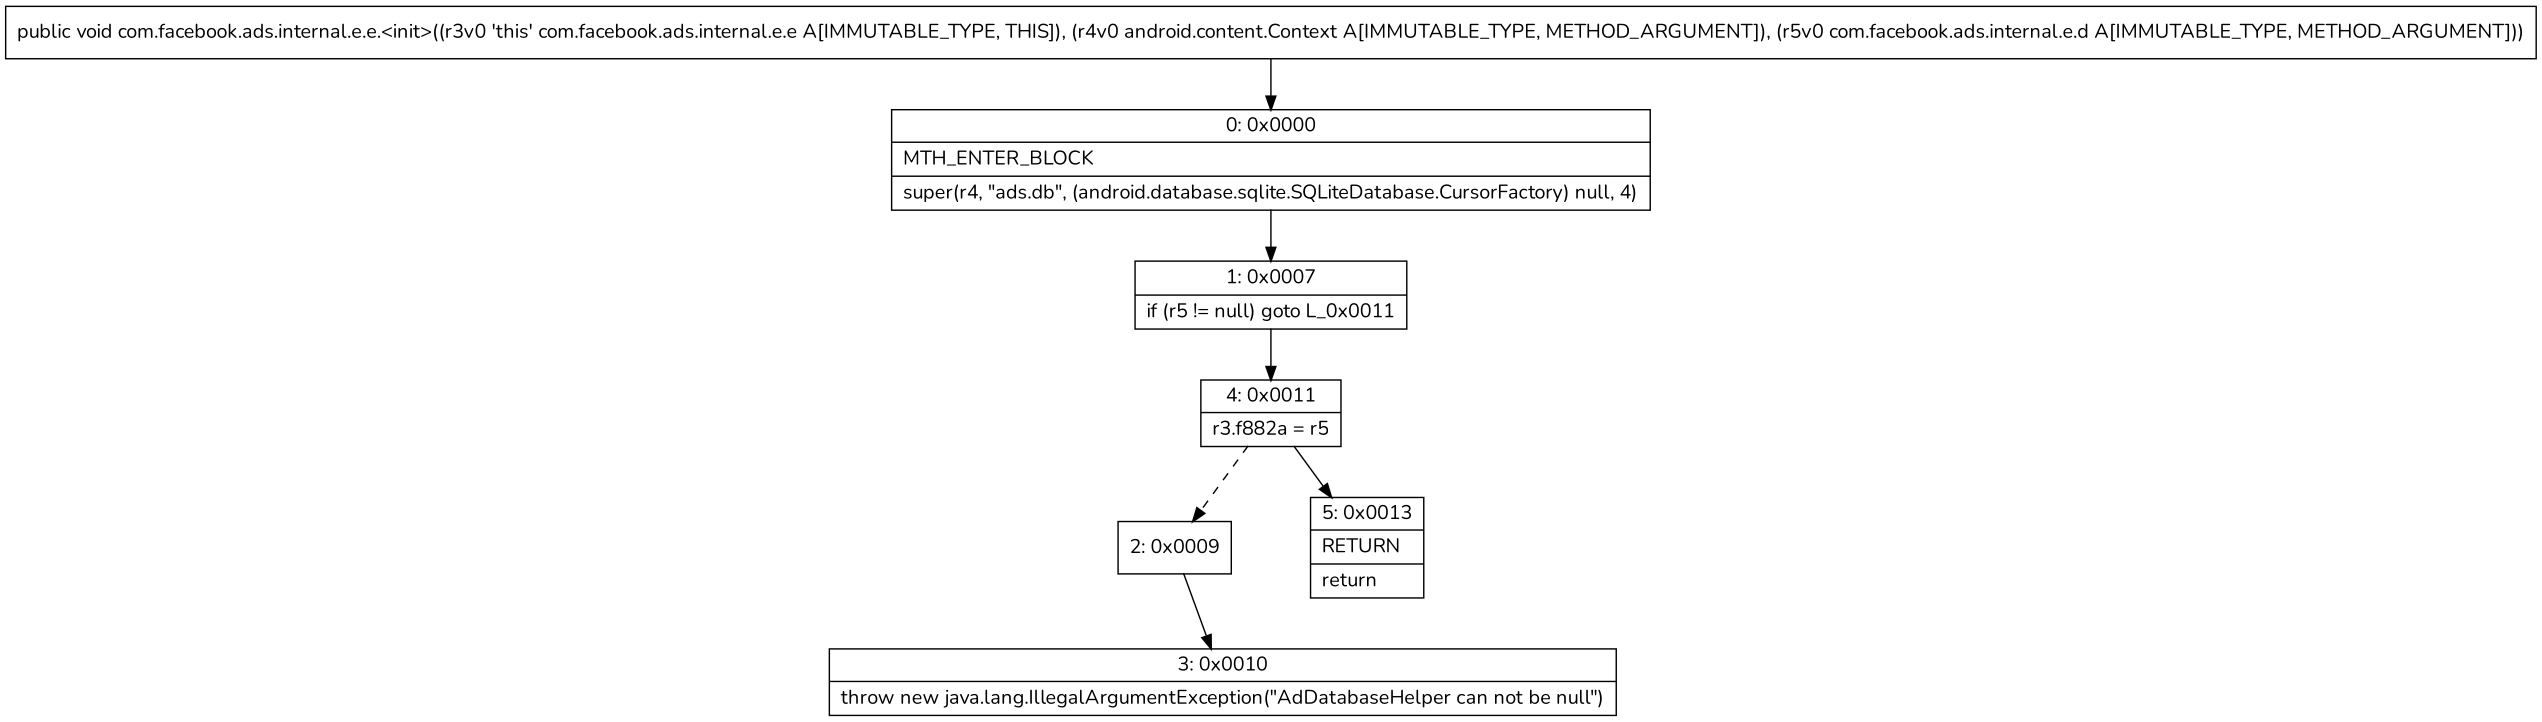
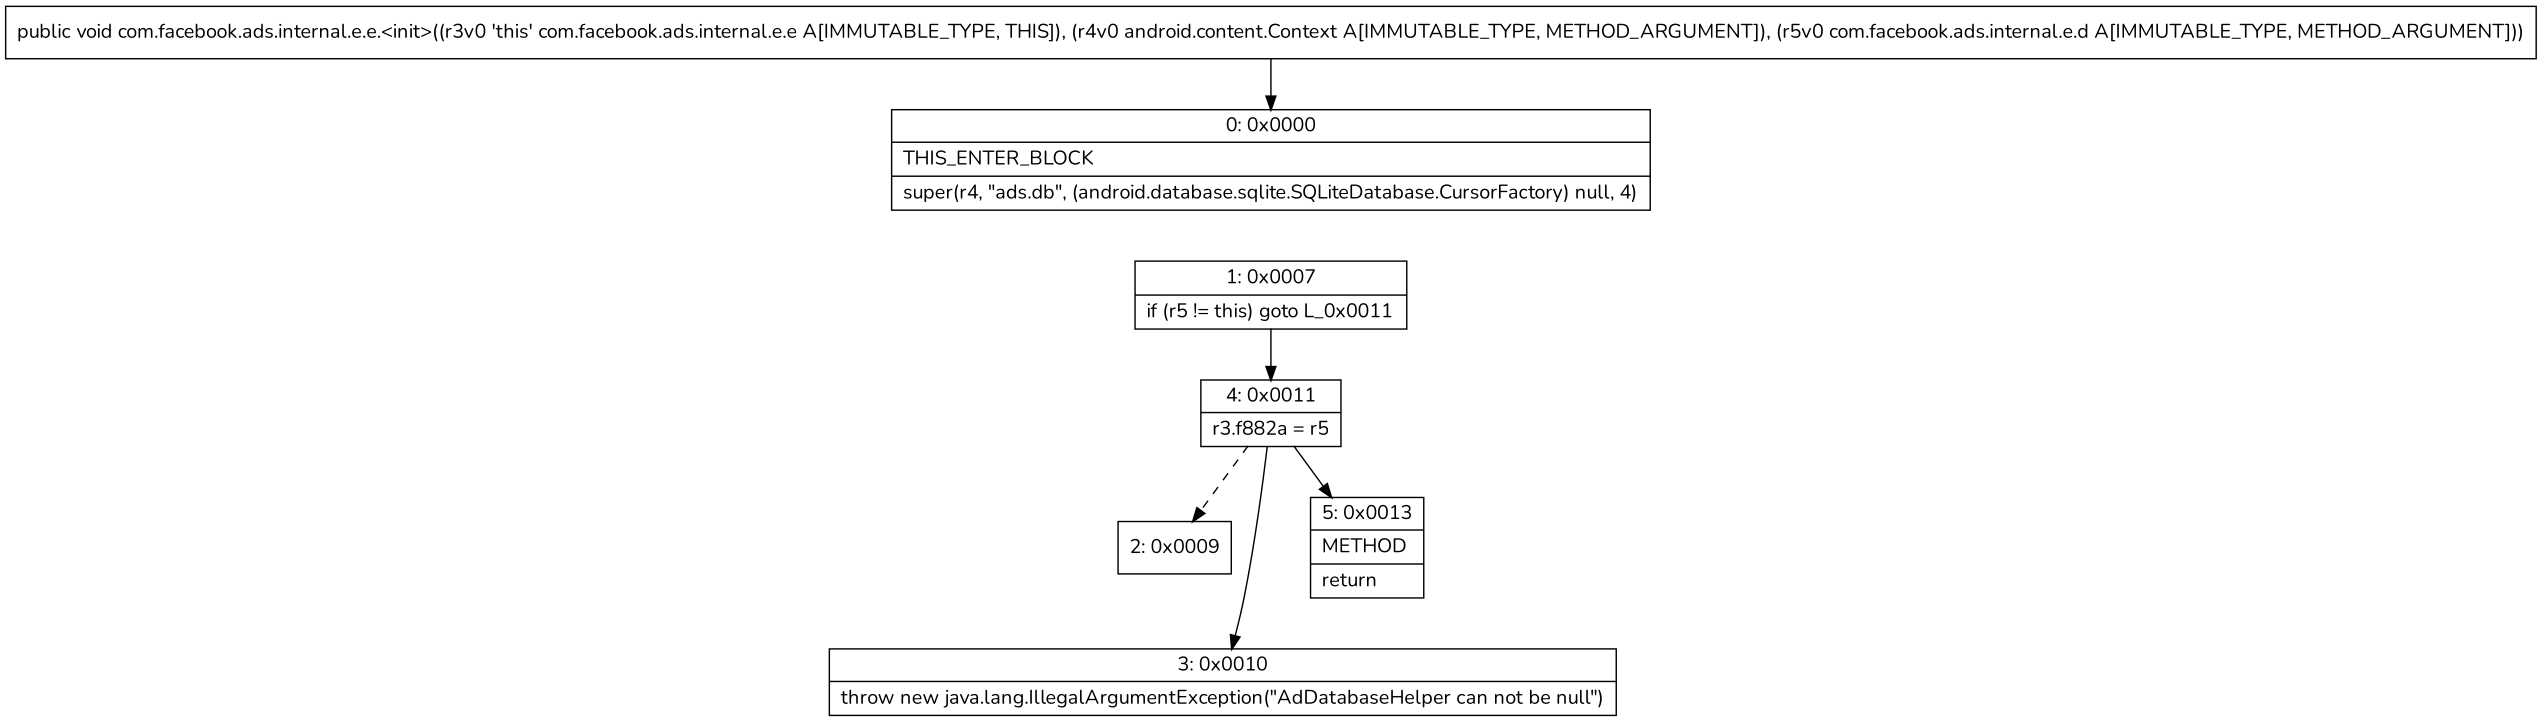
node "0: 0x0000": text "MTH_ENTER_BLOCK" -> "THIS_ENTER_BLOCK"
edge "0: 0x0000" -> "1: 0x0007": removed
node "1: 0x0007": text "if (r5 != null) goto L_0x0011" -> "if (r5 != this) goto L_0x0011"
node "5: 0x0013": text "RETURN" -> "METHOD"
edge "2: 0x0009" -> "3: 0x0010": now "4: 0x0011" -> "3: 0x0010"
